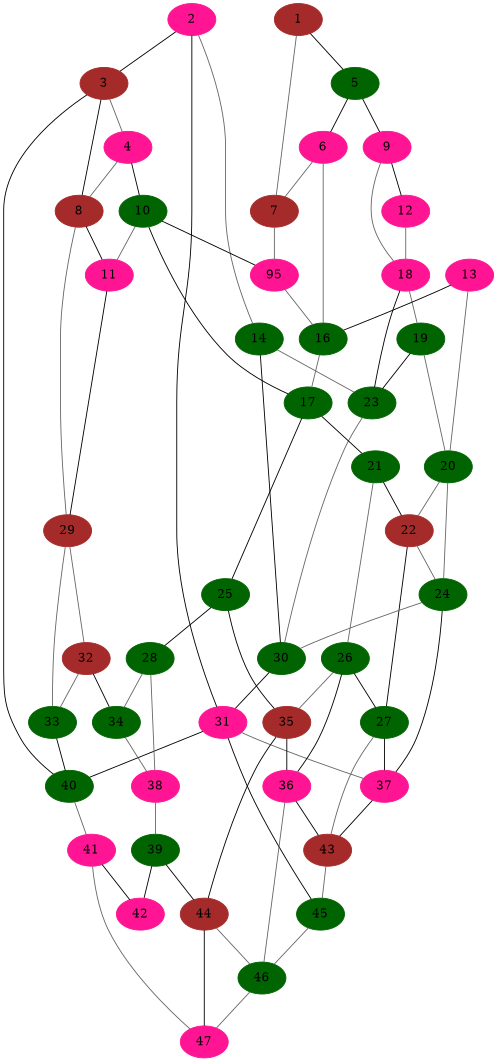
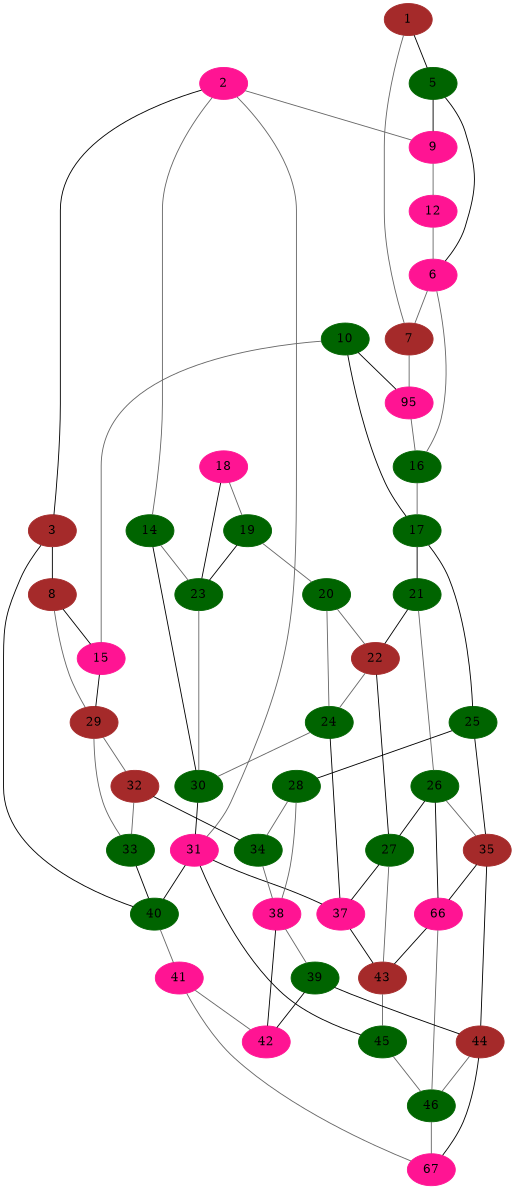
node "4": removed
edge "9" -- "12": color black -> gray40
edge "9" -- "18": now "9" -- "2"
edge "12" -- "18": now "12" -- "6"
node "11": label "11" -> "15"
node "13": removed
edge "2" -- "31": color black -> gray40
edge "31" -- "37": color gray40 -> black
node "36": label "36" -> "66"
edge "41" -- "42": color black -> gray40
edge "38" -- "42": added
node "47": label "47" -> "67"
